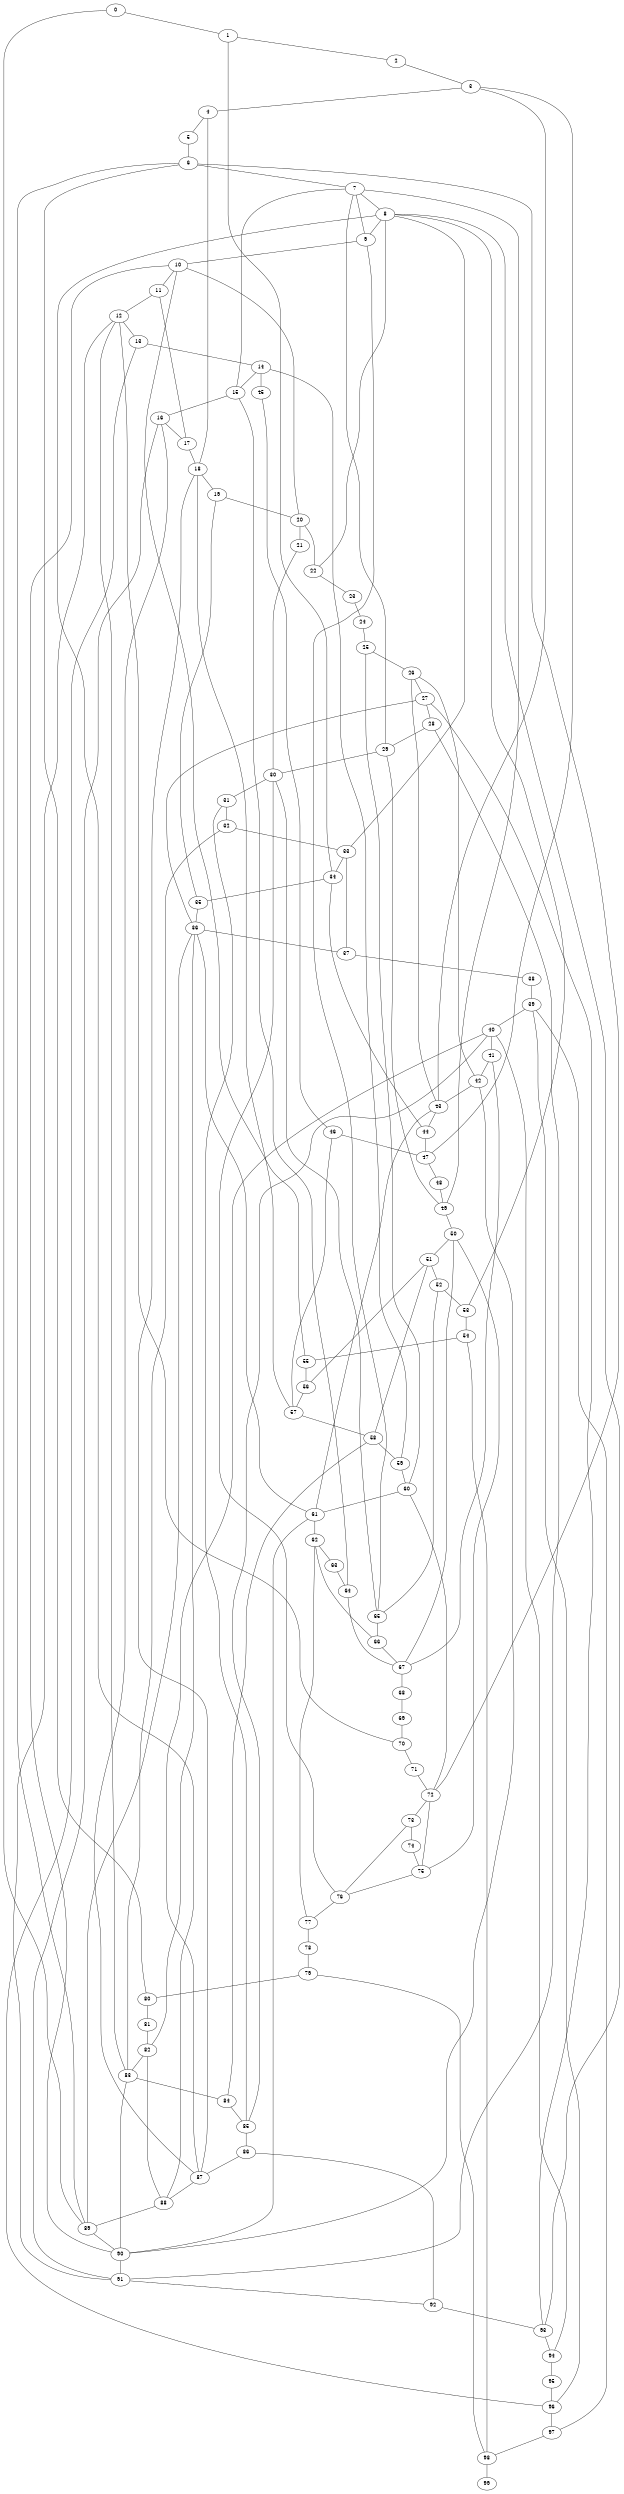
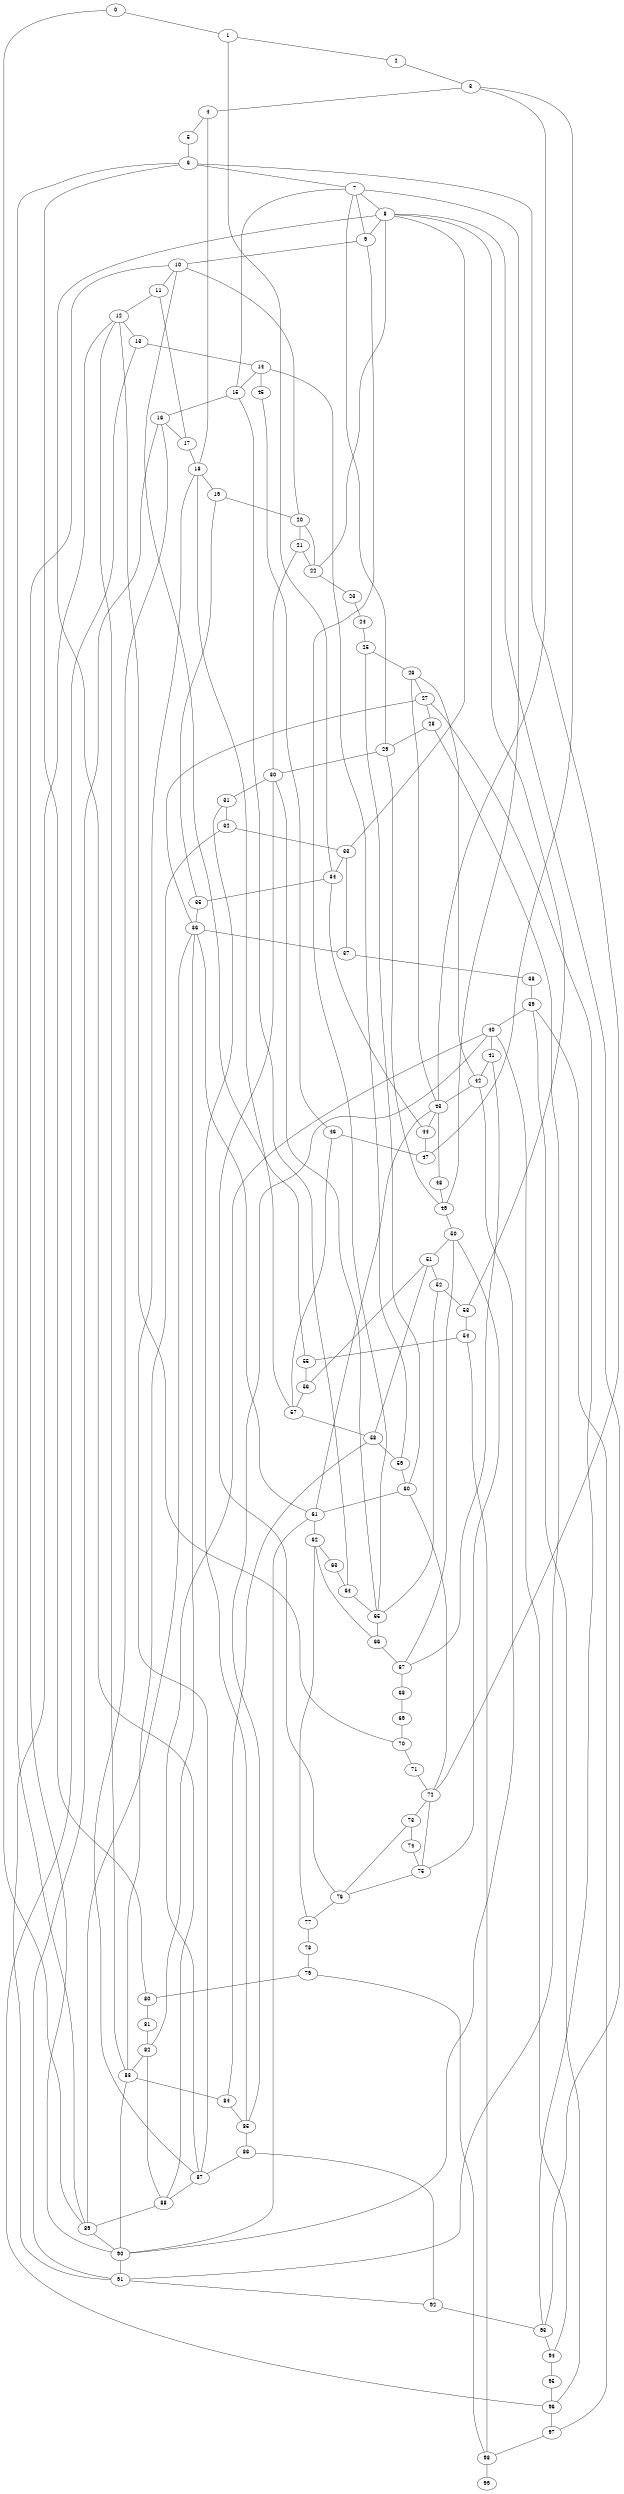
edge "21" -- "22": added
edge "47" -- "48": now "43" -- "48"
edge "64" -- "67": now "64" -- "65"
